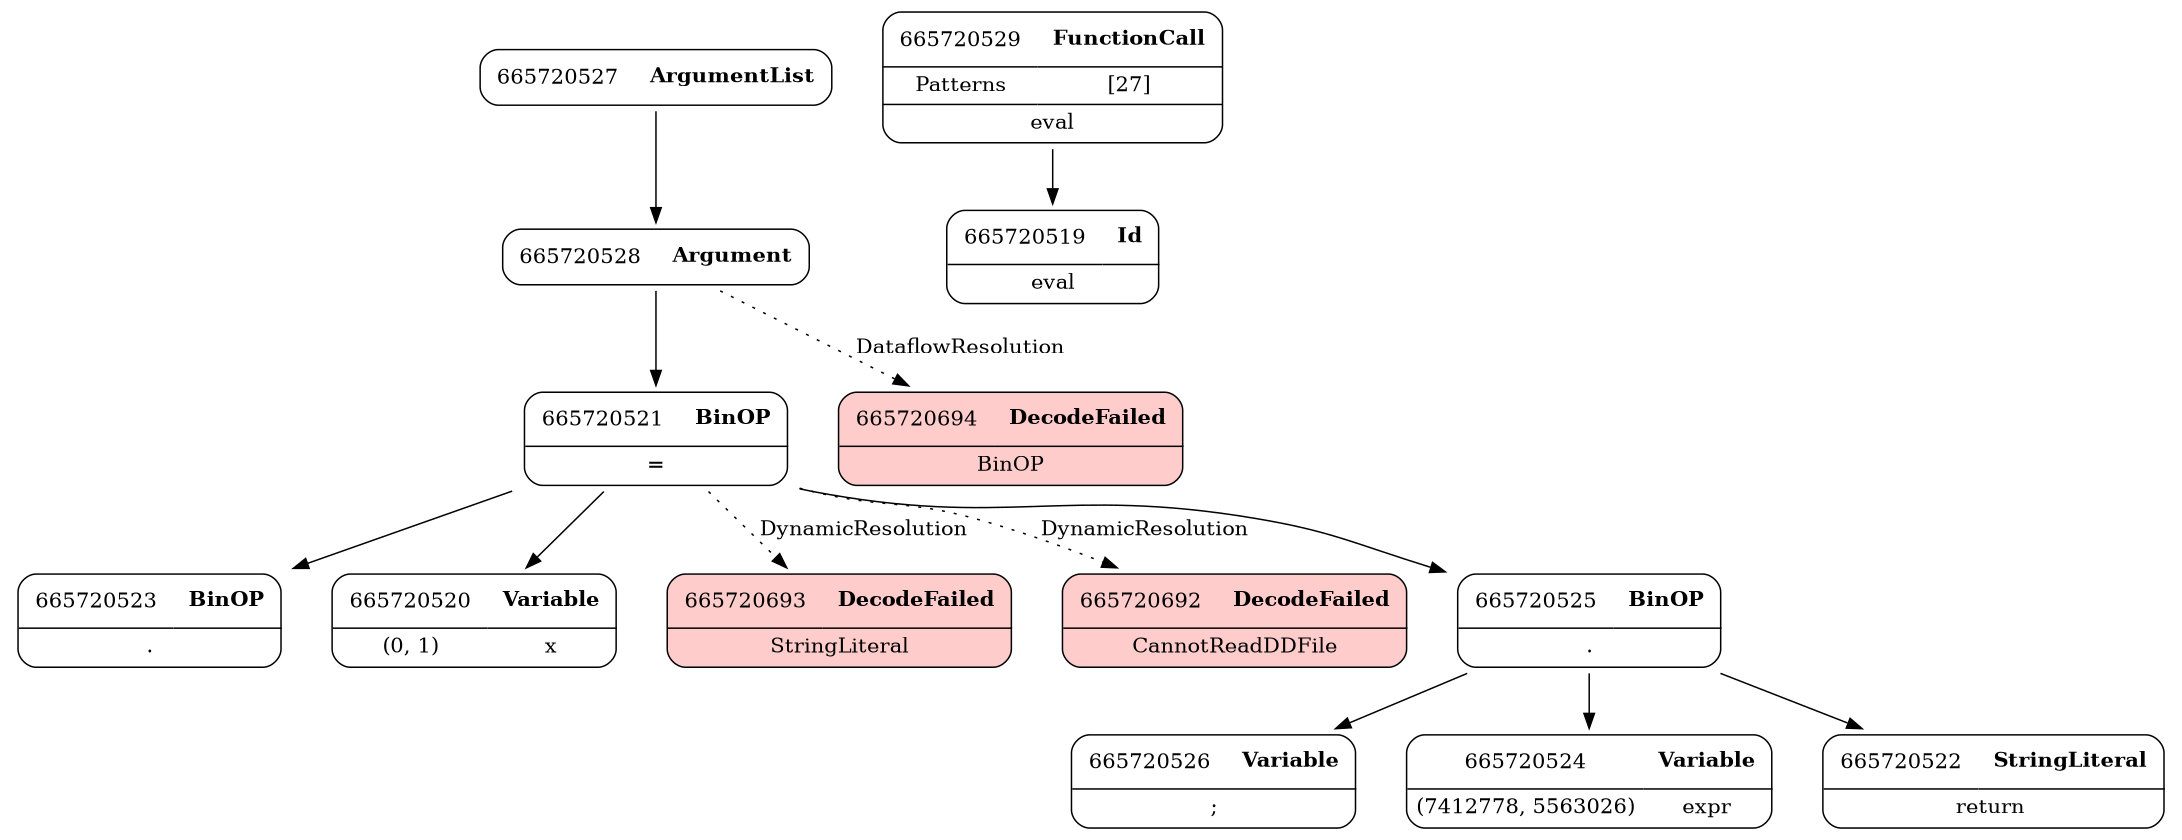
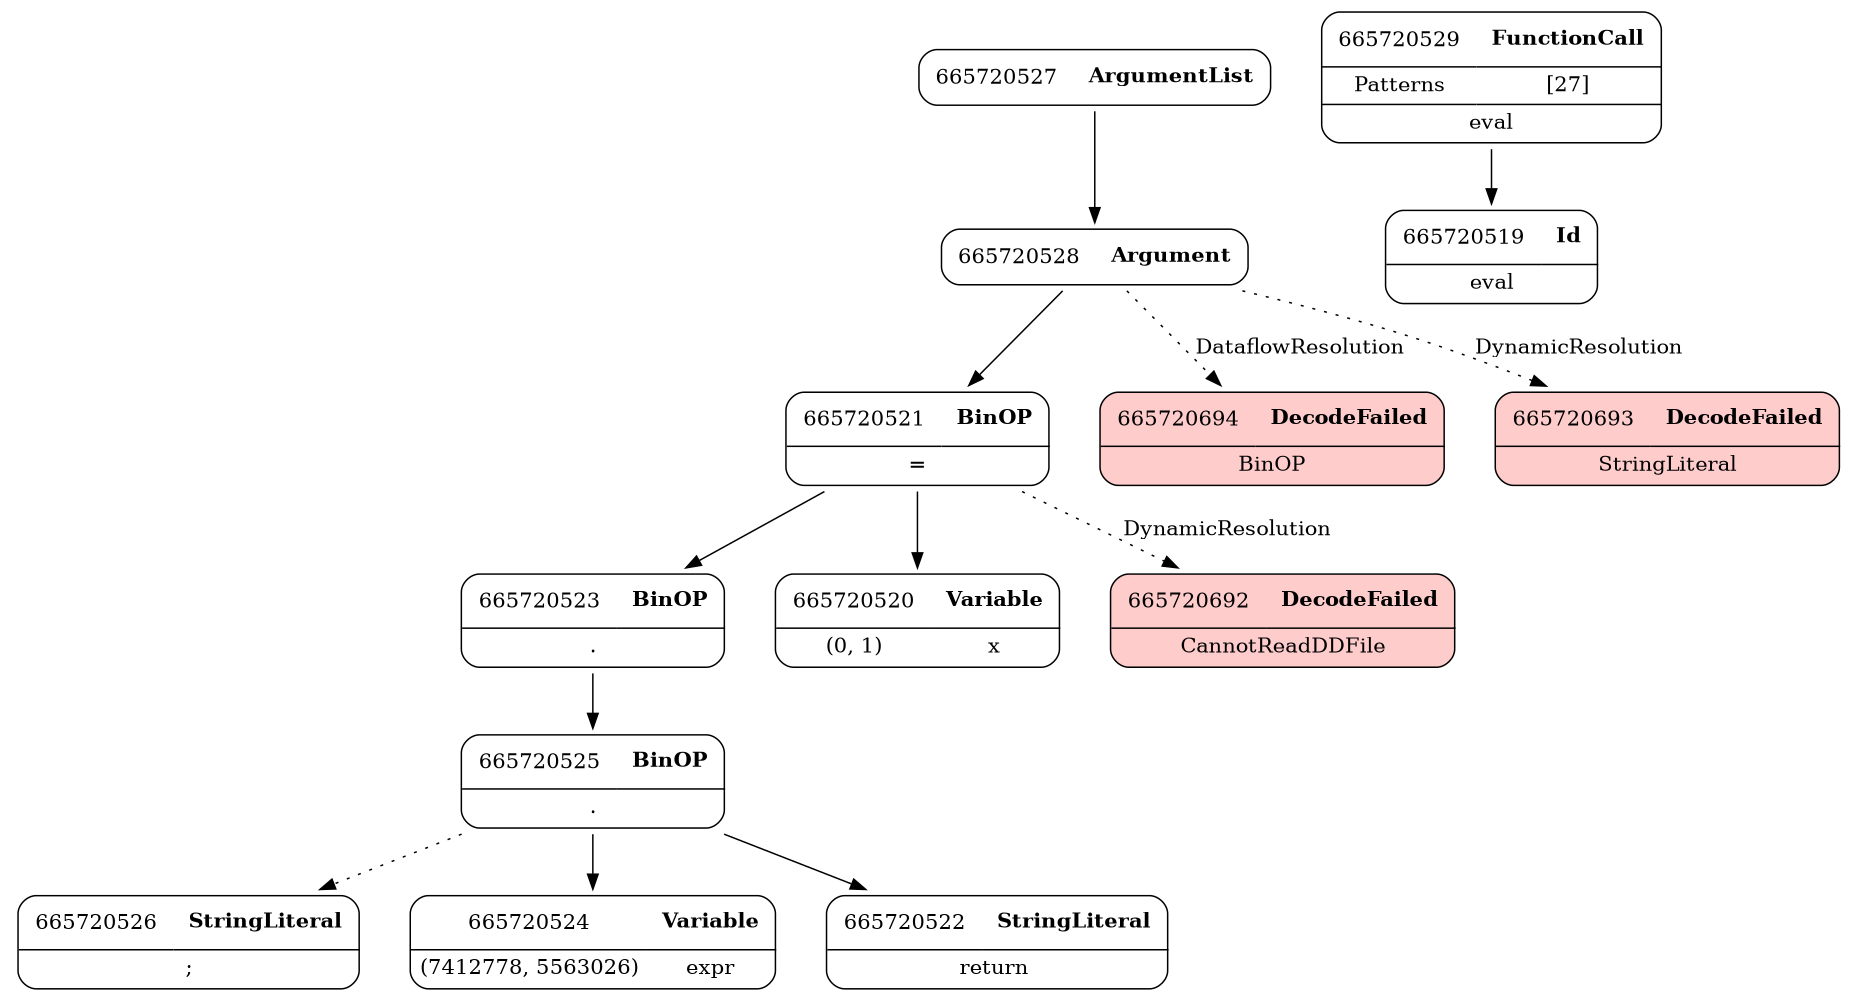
edge "665720521" -> "665720525": now "665720523" -> "665720525"
edge "665720521" -> "665720693": now "665720528" -> "665720693"
edge "665720525" -> "665720526": style solid -> dotted
node "665720526": text "Variable" -> "StringLiteral"
